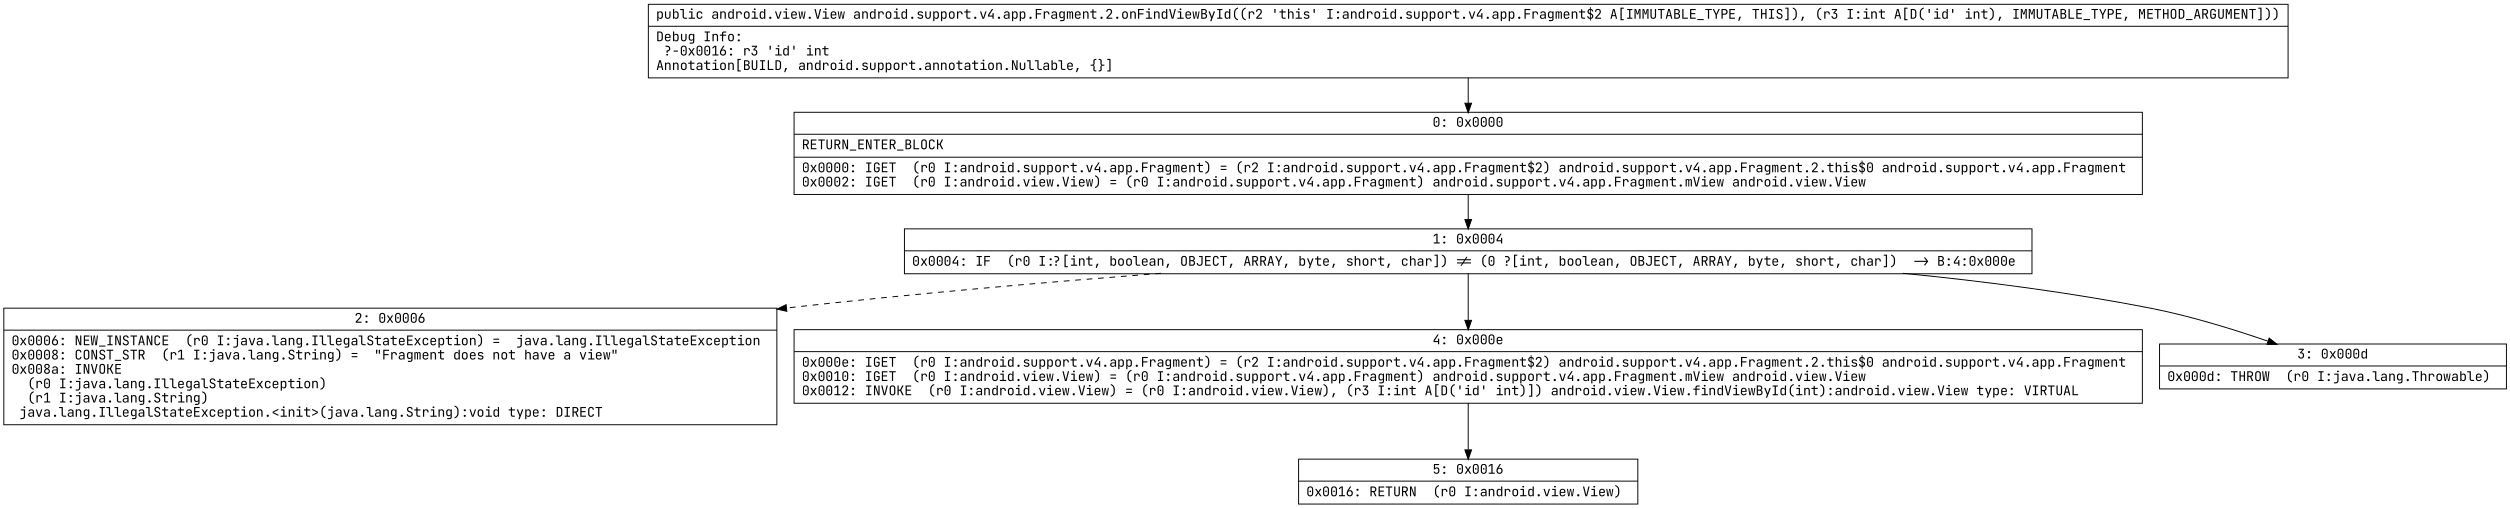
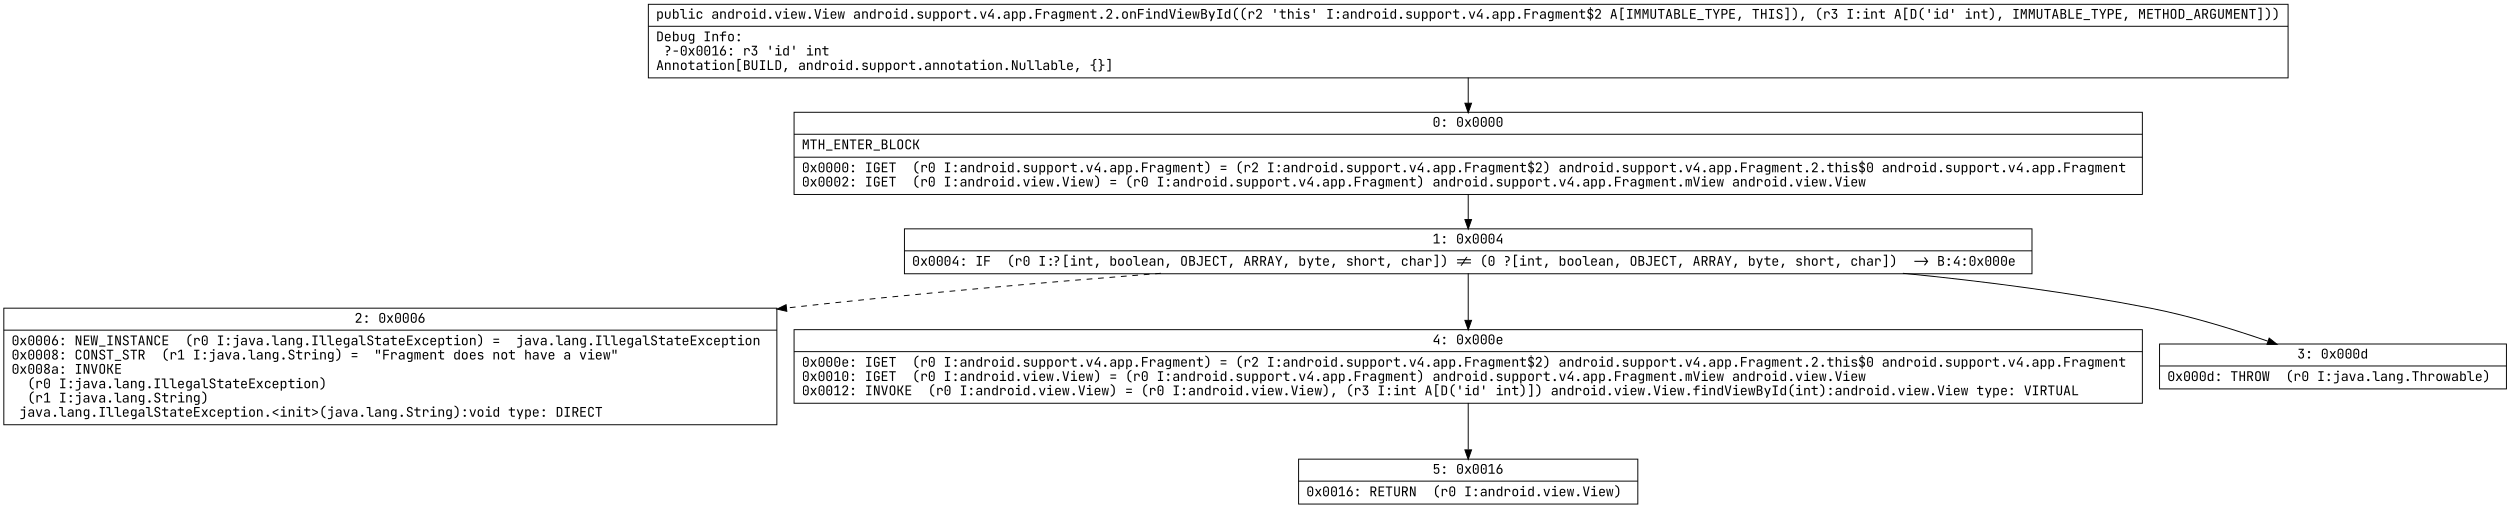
node "0: 0x0000": text "RETURN_ENTER_BLOCK" -> "MTH_ENTER_BLOCK"
